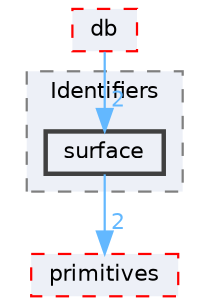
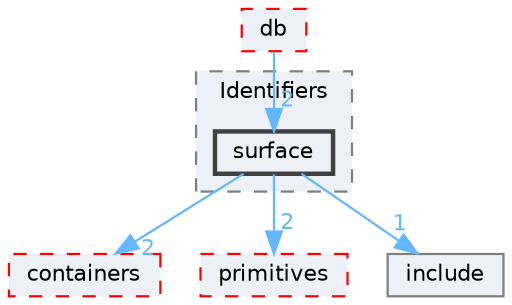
node "containers": added
node "include": added
